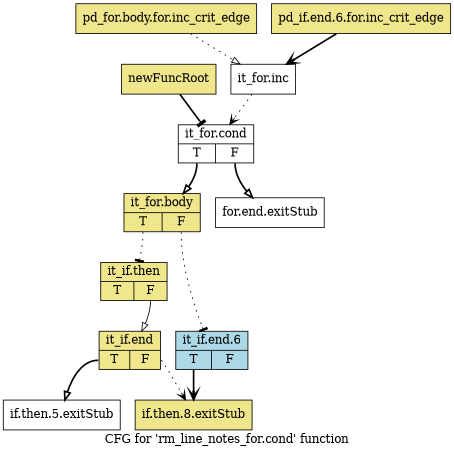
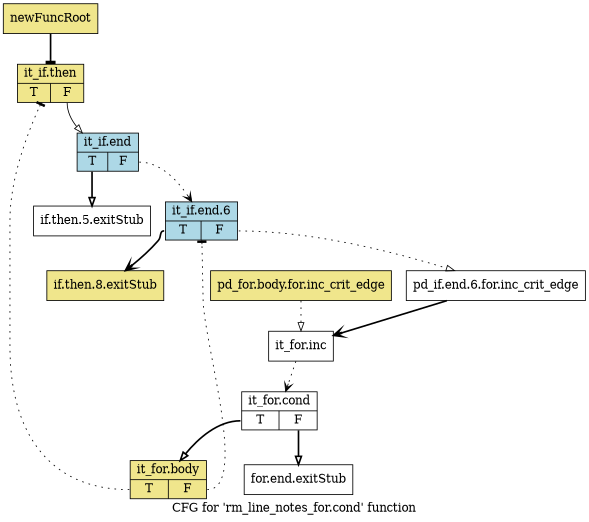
node "pd_if.end.6.for.inc_crit_edge": fillcolor khaki -> white
edge "newFuncRoot" -> "it_for.cond": now "newFuncRoot" -> "it_if.then"
edge "it_if.end.6" -> "pd_if.end.6.for.inc_crit_edge": added
node "it_if.end": fillcolor khaki -> lightblue
edge "it_if.end" -> "if.then.8.exitStub": now "it_if.end" -> "it_if.end.6"
